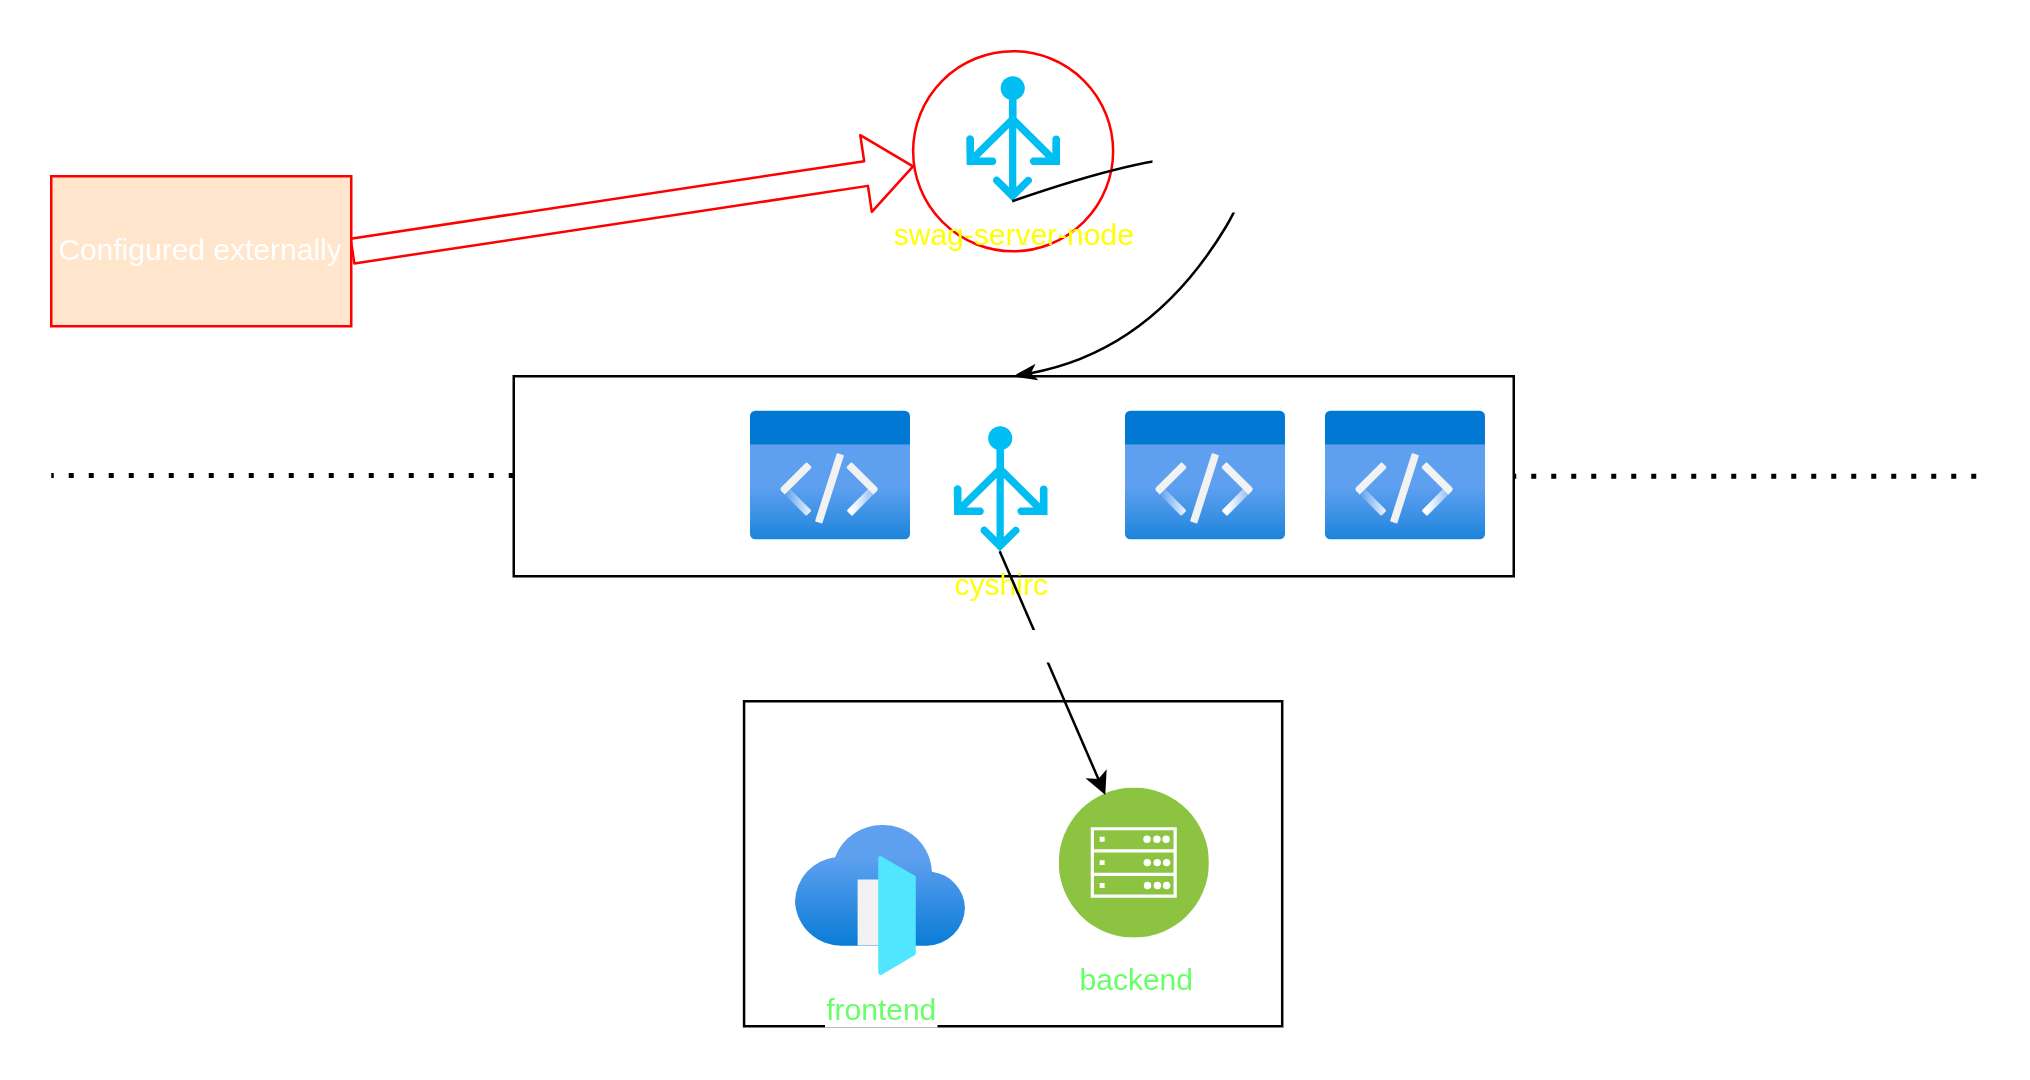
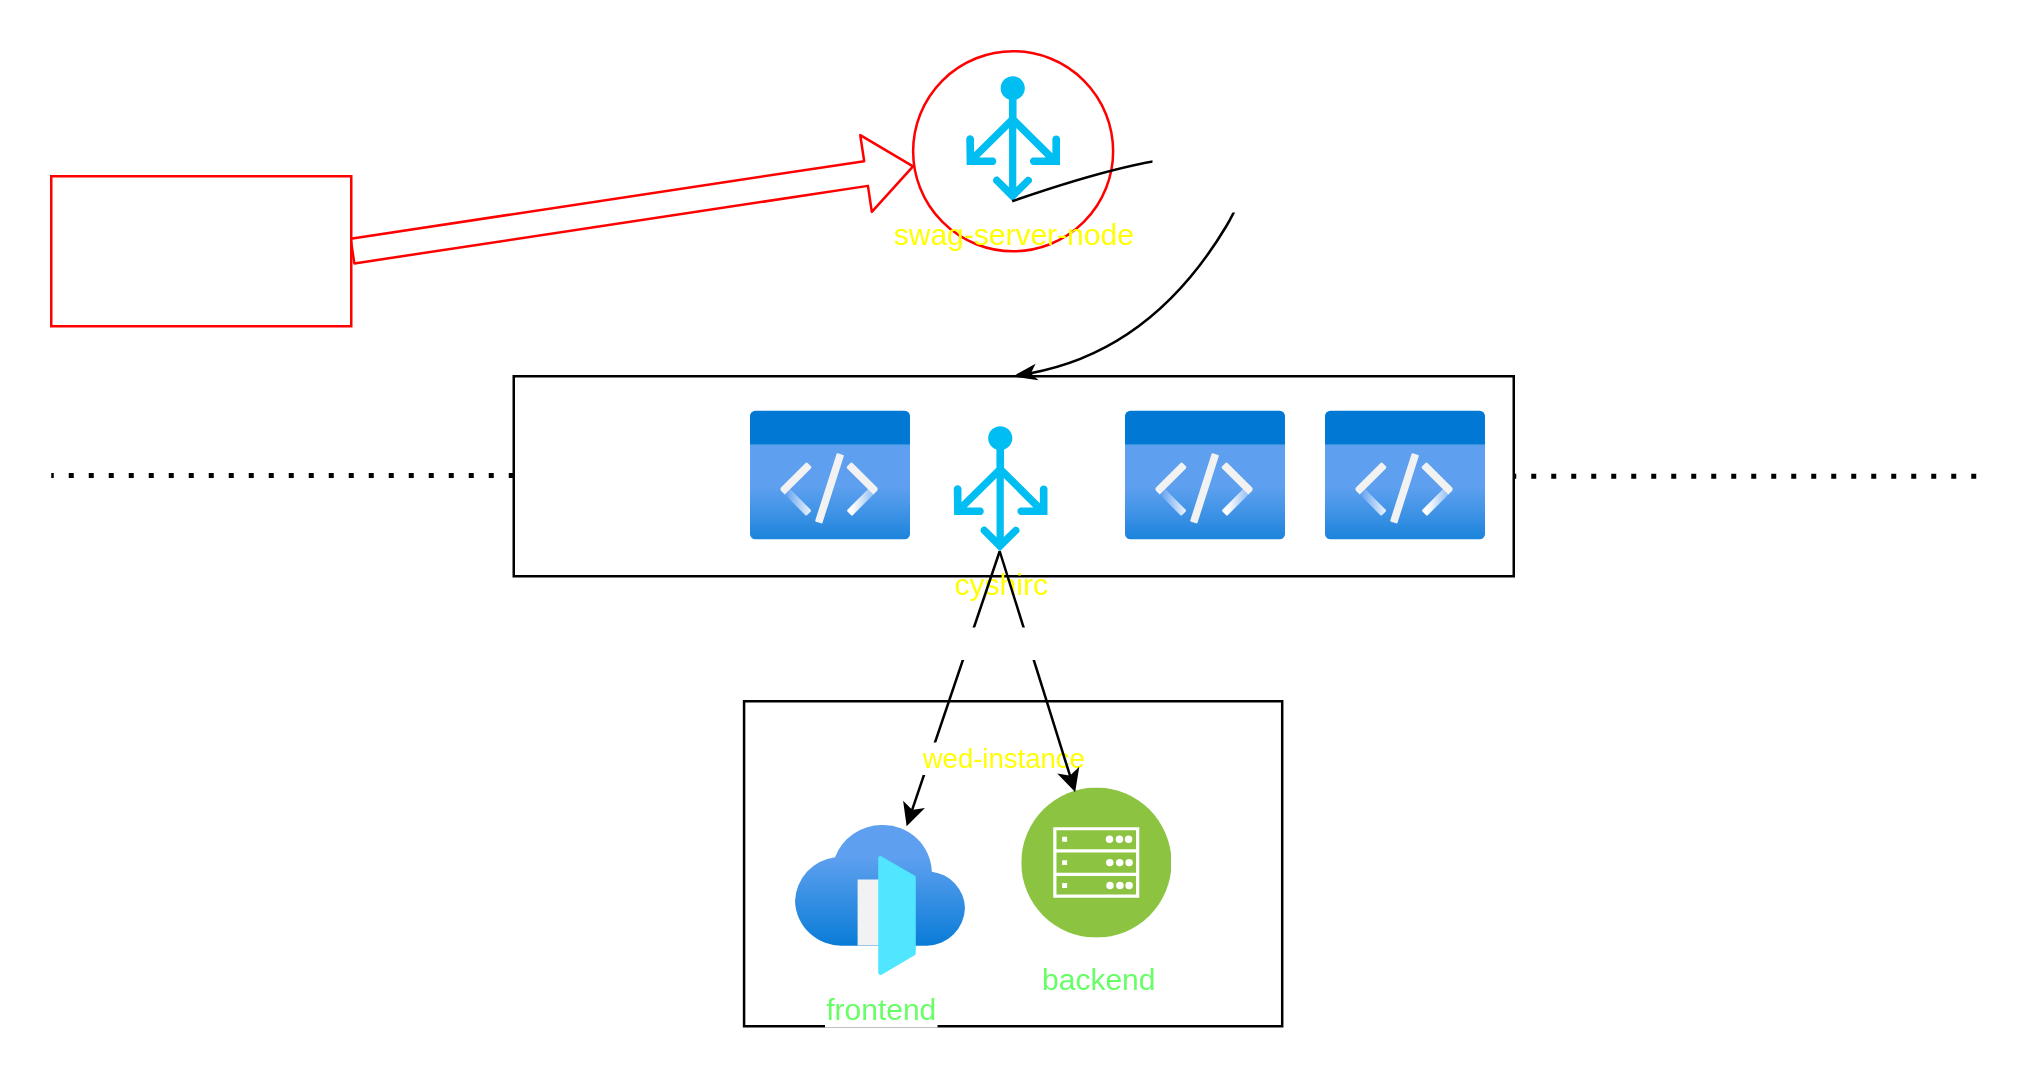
node "Configured externally": fillcolor #ffe6cc -> #ffffff
edge "cyshirc" -> "frontend": added, label "wed-instance"
node "backend": moved (1135, 864) -> (1098, 864)
